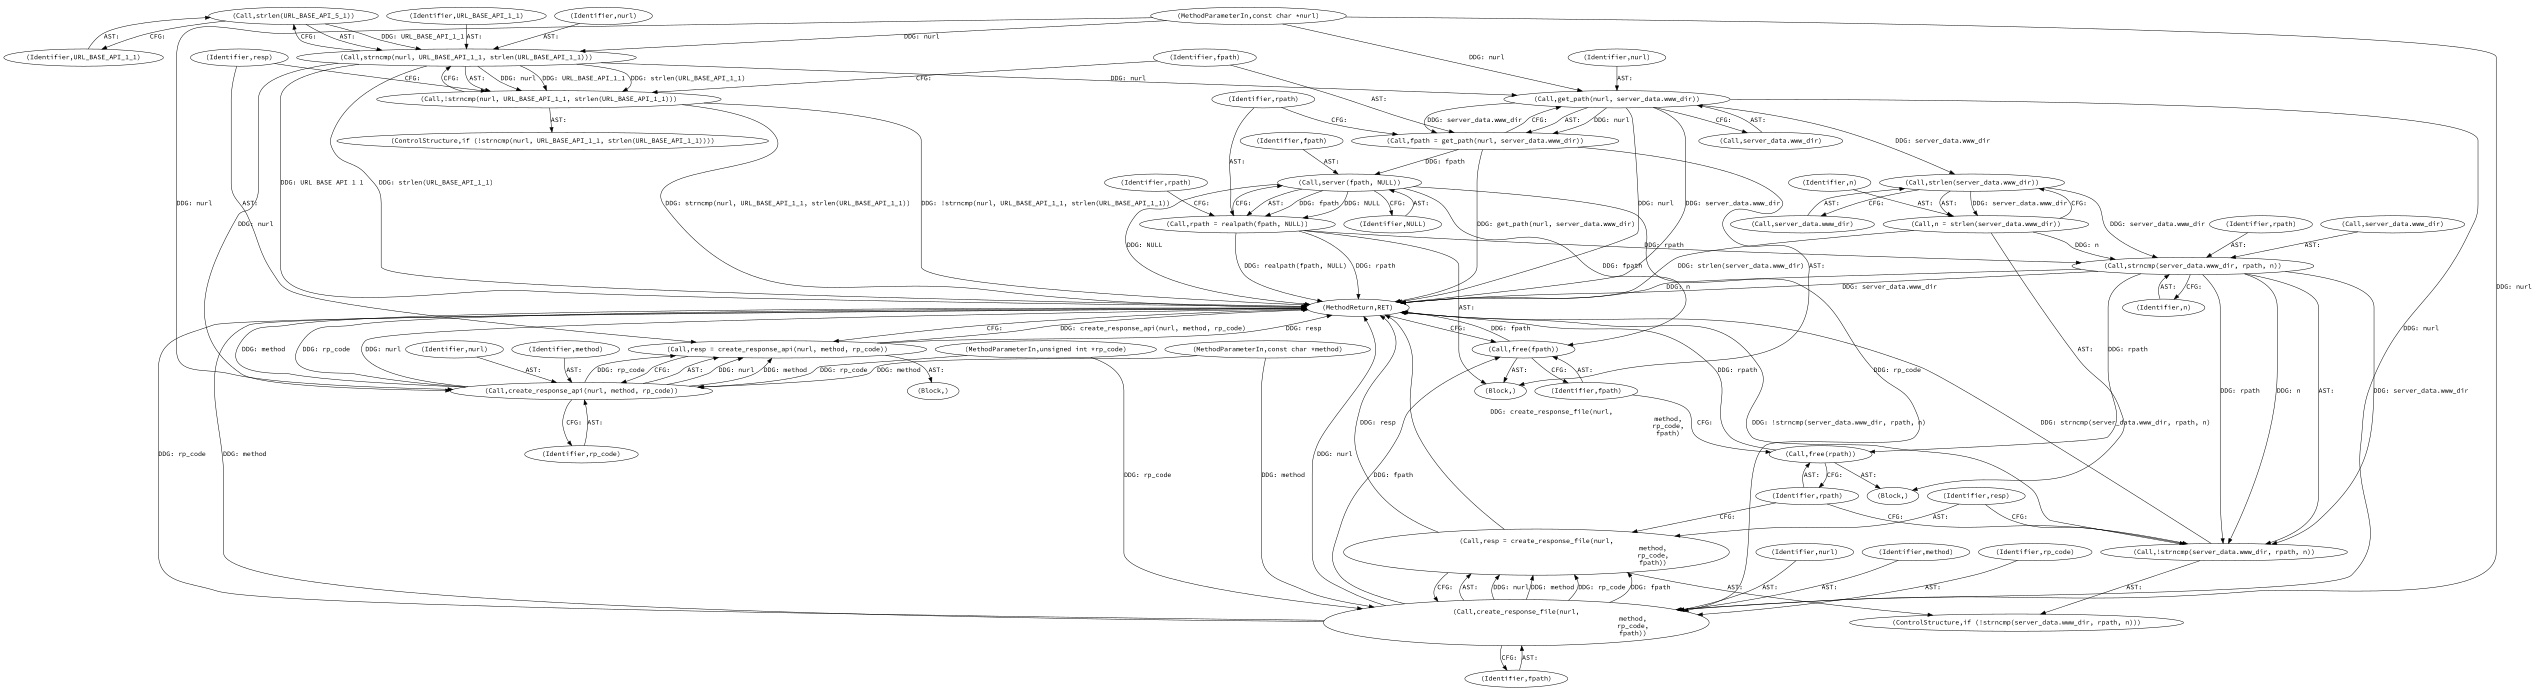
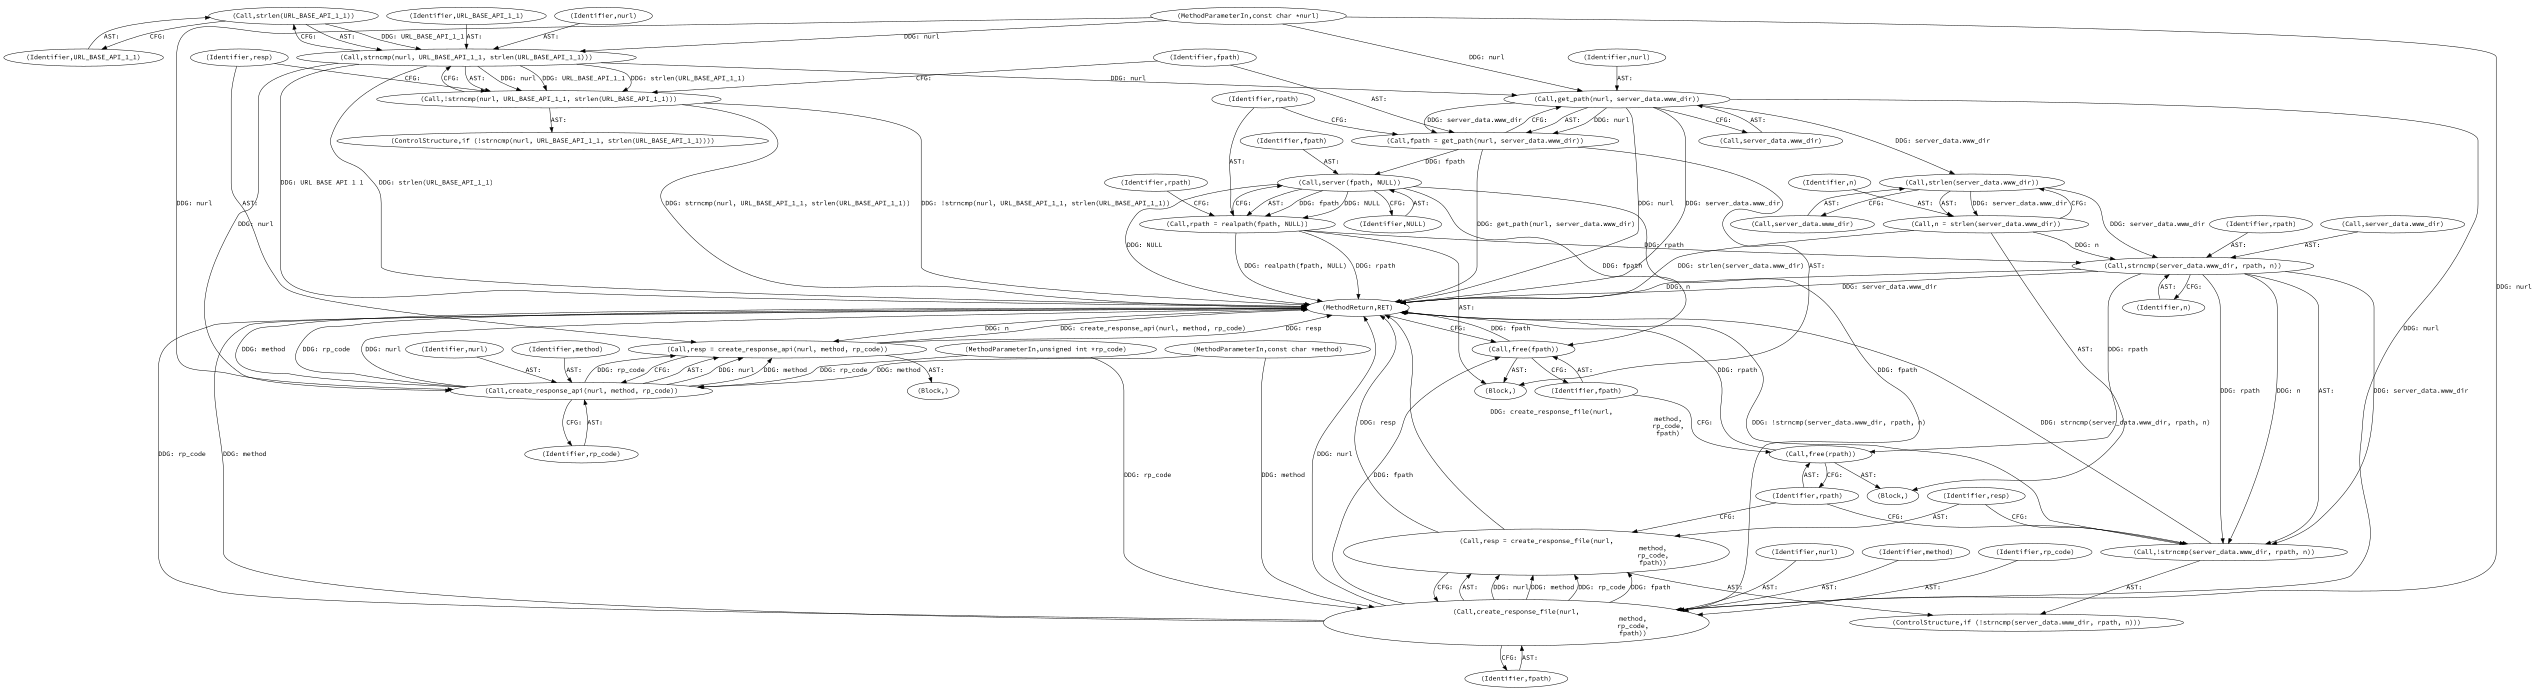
node "(Call,strlen(URL_BASE_API_5_1))": label "(Call,strlen(URL_BASE_API_5_1))" -> "(Call,strlen(URL_BASE_API_1_1))"
edge "(MethodReturn,RET)" -> "(Call,resp = create_response_api(nurl, method, rp_code))": label "CFG: " -> "DDG: n"
edge "(Call,server(fpath, NULL))" -> "(Call,create_response_file(nurl, method, rp_code, fpath))": label "DDG: rp_code" -> "DDG: fpath"
